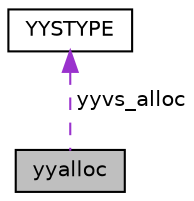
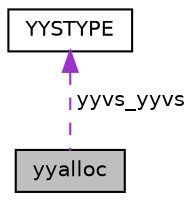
edge "yyalloc" -> "YYSTYPE": label " yyvs_alloc" -> " yyvs_yyvs"
